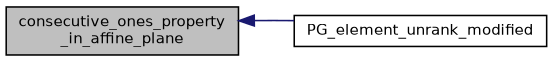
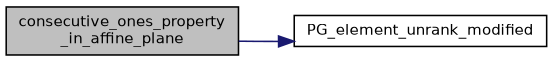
edge "PG_element_unrank_modified" -> "consecutive_ones_property _in_affine_plane": reversed
